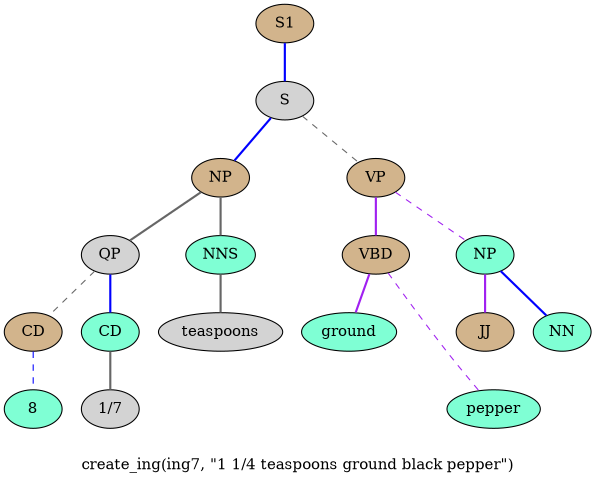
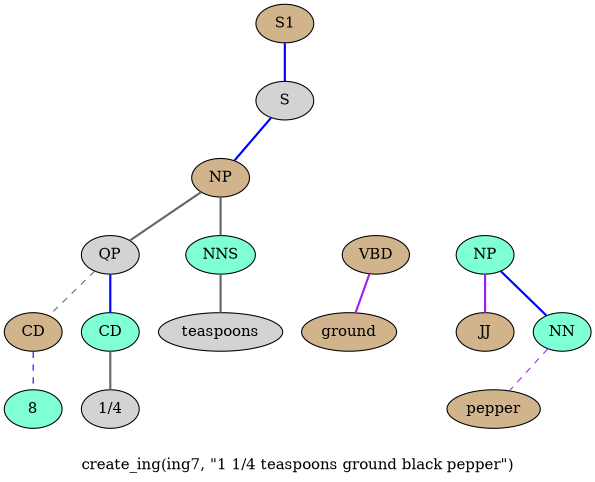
node "VP": removed
node "ground": fillcolor aquamarine -> tan
edge "VBD" -- "pepper": now "NN" -- "pepper"
node "1/7": label "1/7" -> "1/4"
node "pepper": fillcolor aquamarine -> tan
